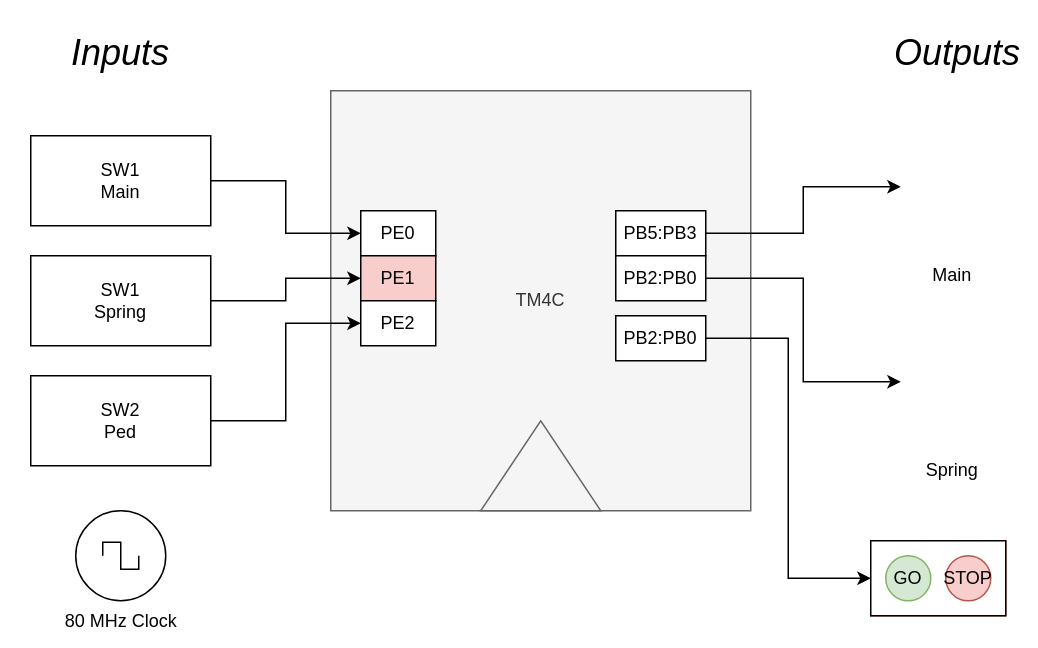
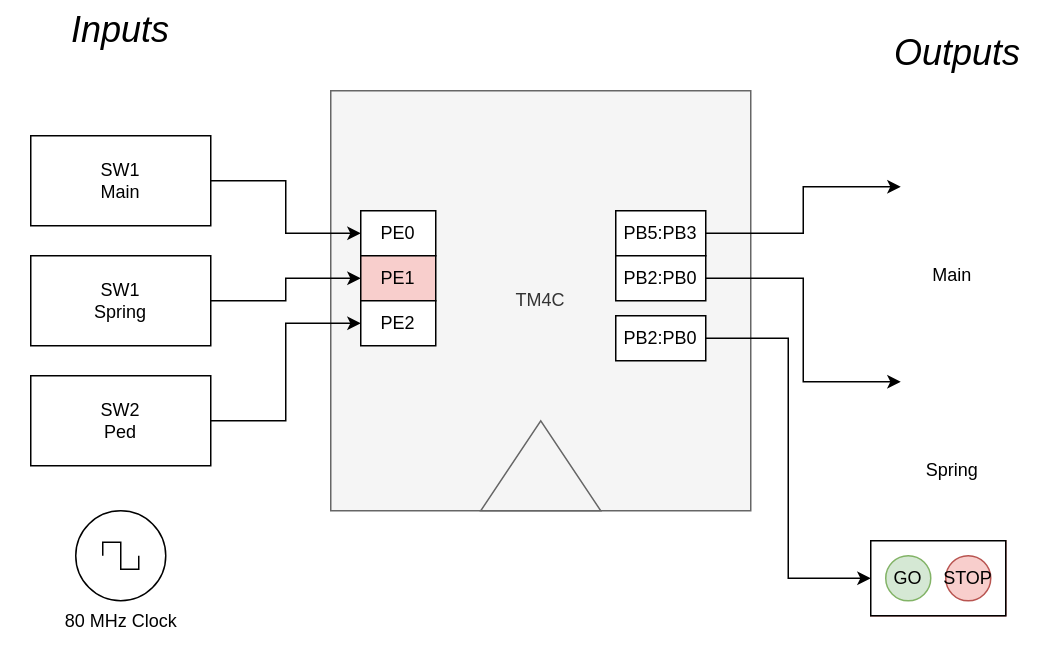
node "Inputs": moved (121, 53) -> (121, 31)
